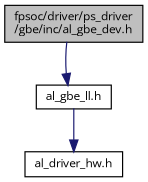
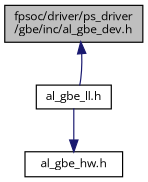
edge "fpsoc/driver/ps_driver /gbe/inc/al_gbe_dev.h" -> "al_gbe_ll.h": reversed
node "al_driver_hw.h": label "al_driver_hw.h" -> "al_gbe_hw.h"
